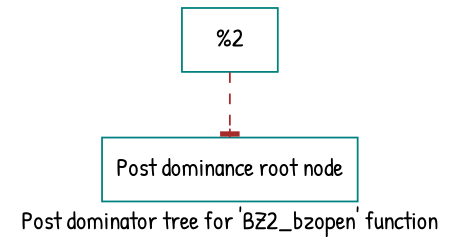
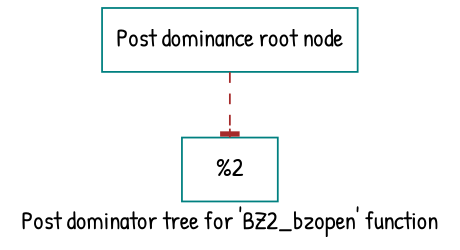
edge "%2" -> "Post dominance root node": reversed
